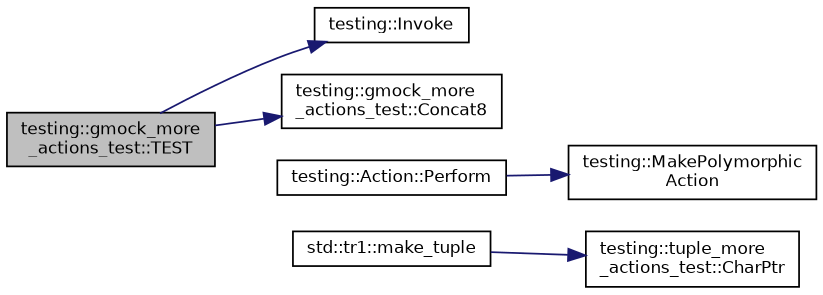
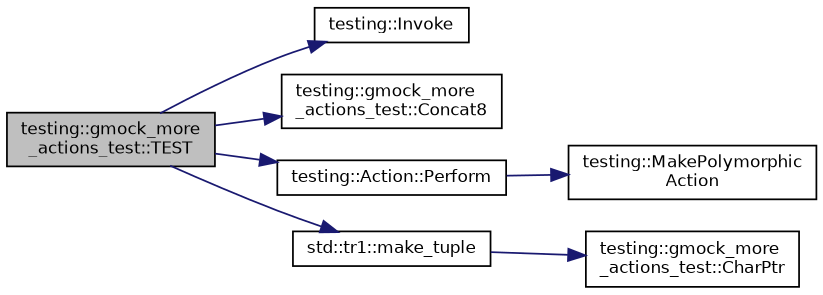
edge "testing::gmock_more _actions_test::TEST" -> "testing::Action::Perform": added
edge "testing::gmock_more _actions_test::TEST" -> "std::tr1::make_tuple": added
node "testing::tuple_more _actions_test::CharPtr": label "testing::tuple_more _actions_test::CharPtr" -> "testing::gmock_more _actions_test::CharPtr"
